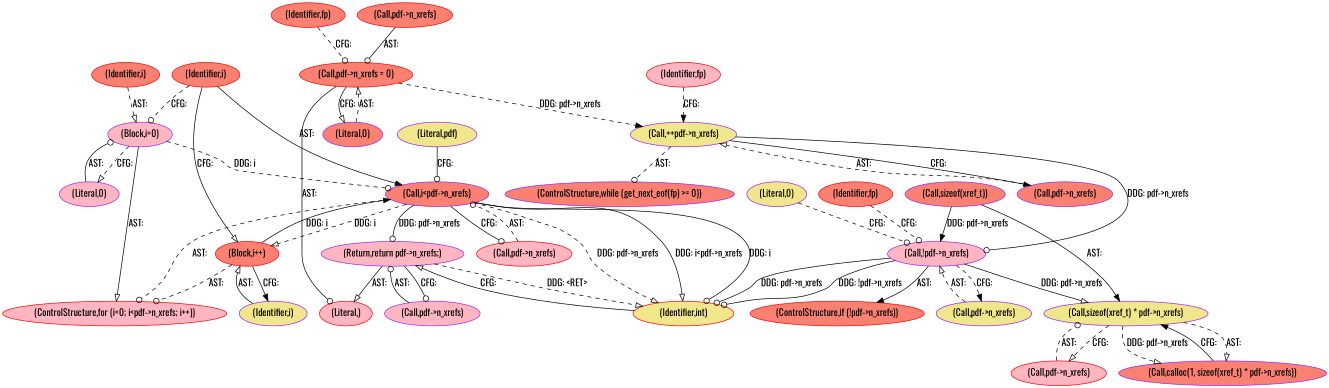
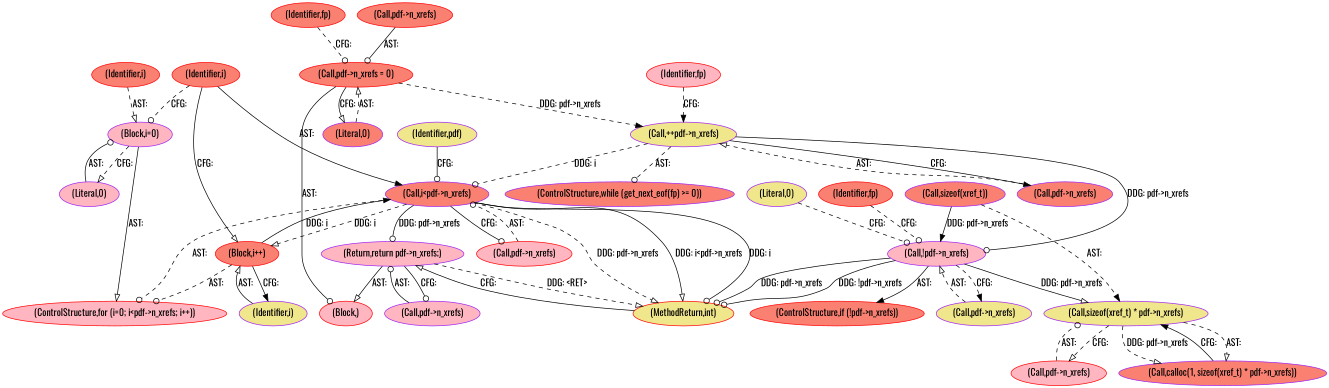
node "(Literal,pdf)": label "(Literal,pdf)" -> "(Identifier,pdf)"
edge "(Block,i=0)" -> "(Call,i<pdf->n_xrefs)": now "(Call,++pdf->n_xrefs)" -> "(Call,i<pdf->n_xrefs)"
edge "(Call,sizeof(xref_t))" -> "(Call,sizeof(xref_t) * pdf->n_xrefs)": style solid -> dashed
node "(Literal,)": label "(Literal,)" -> "(Block,)"
node "(Identifier,int)": label "(Identifier,int)" -> "(MethodReturn,int)"
